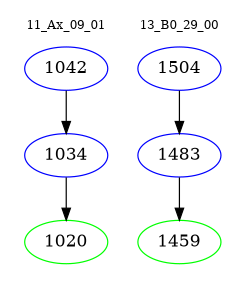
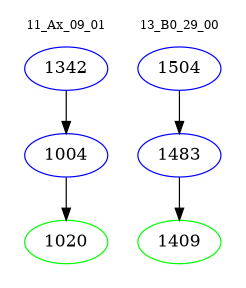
node "1042": label "1042" -> "1342"
node "1034": label "1034" -> "1004"
node "1459": label "1459" -> "1409"
